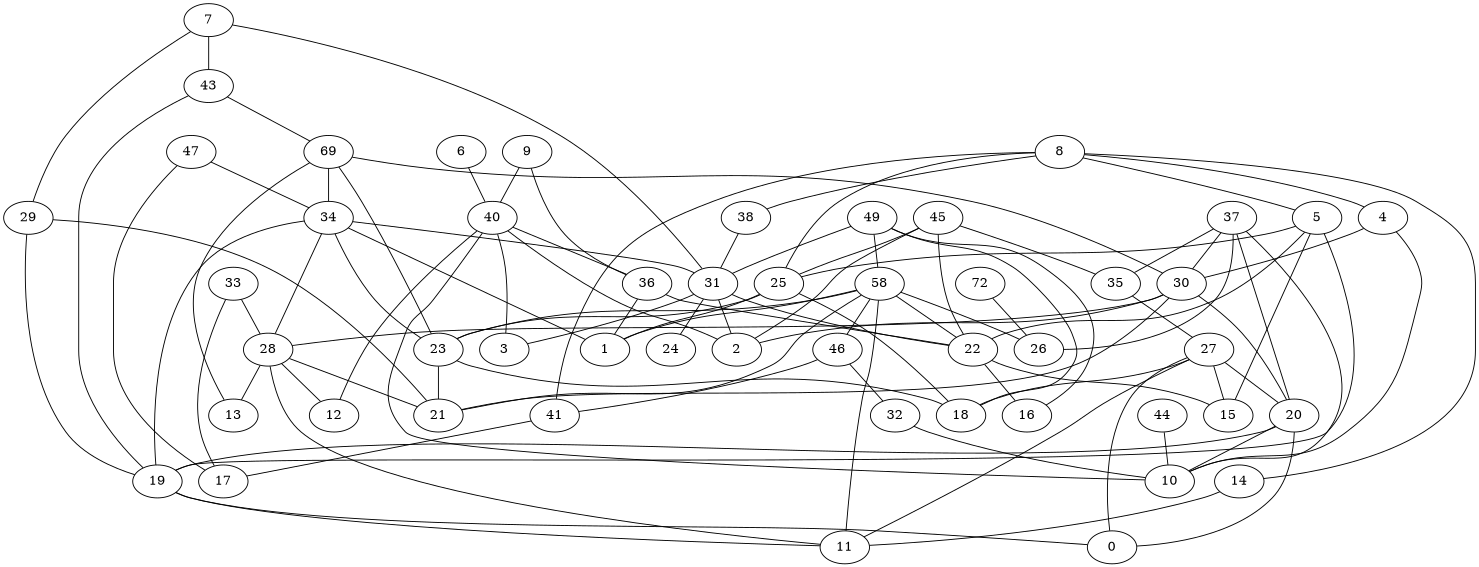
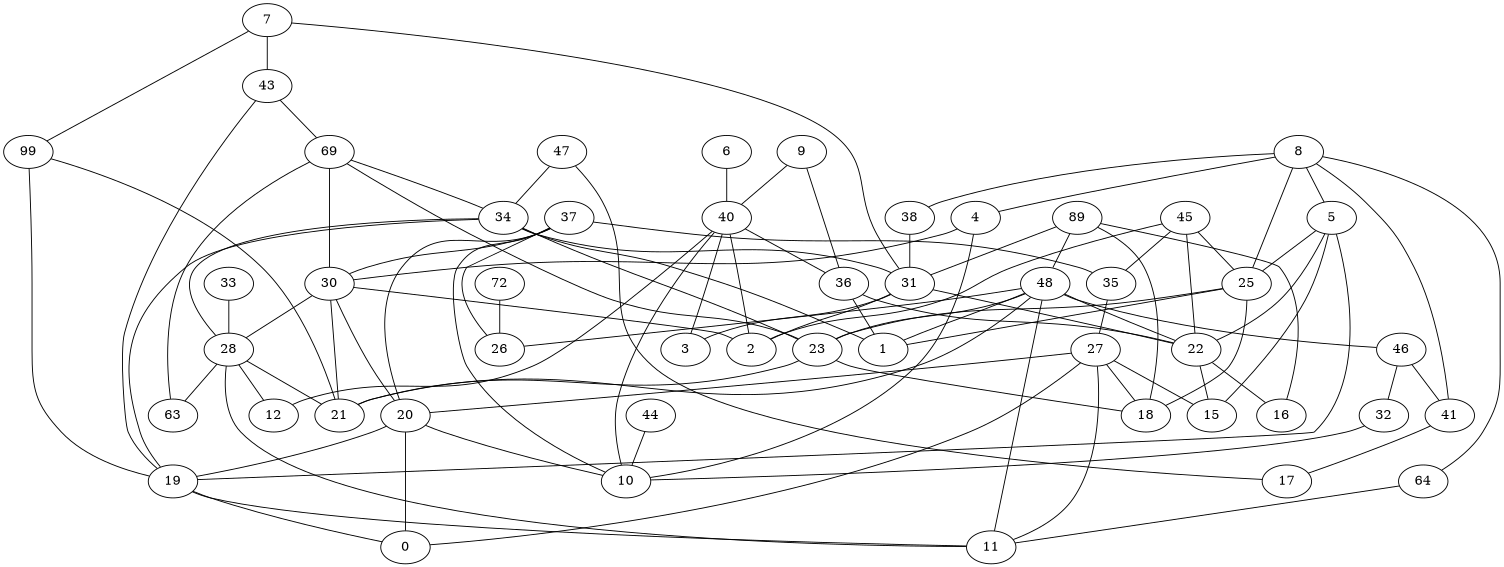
node "29": label "29" -> "99"
node "49": label "49" -> "89"
node "58": label "58" -> "48"
node "24": removed
edge "33" -- "17": removed
node "13": label "13" -> "63"
node "14": label "14" -> "64"
